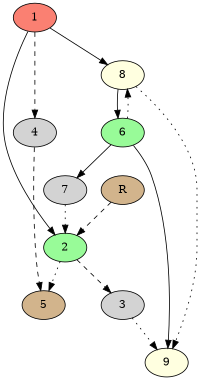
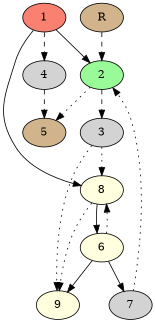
node "6": fillcolor palegreen -> lightyellow
edge "3" -> "8": added
